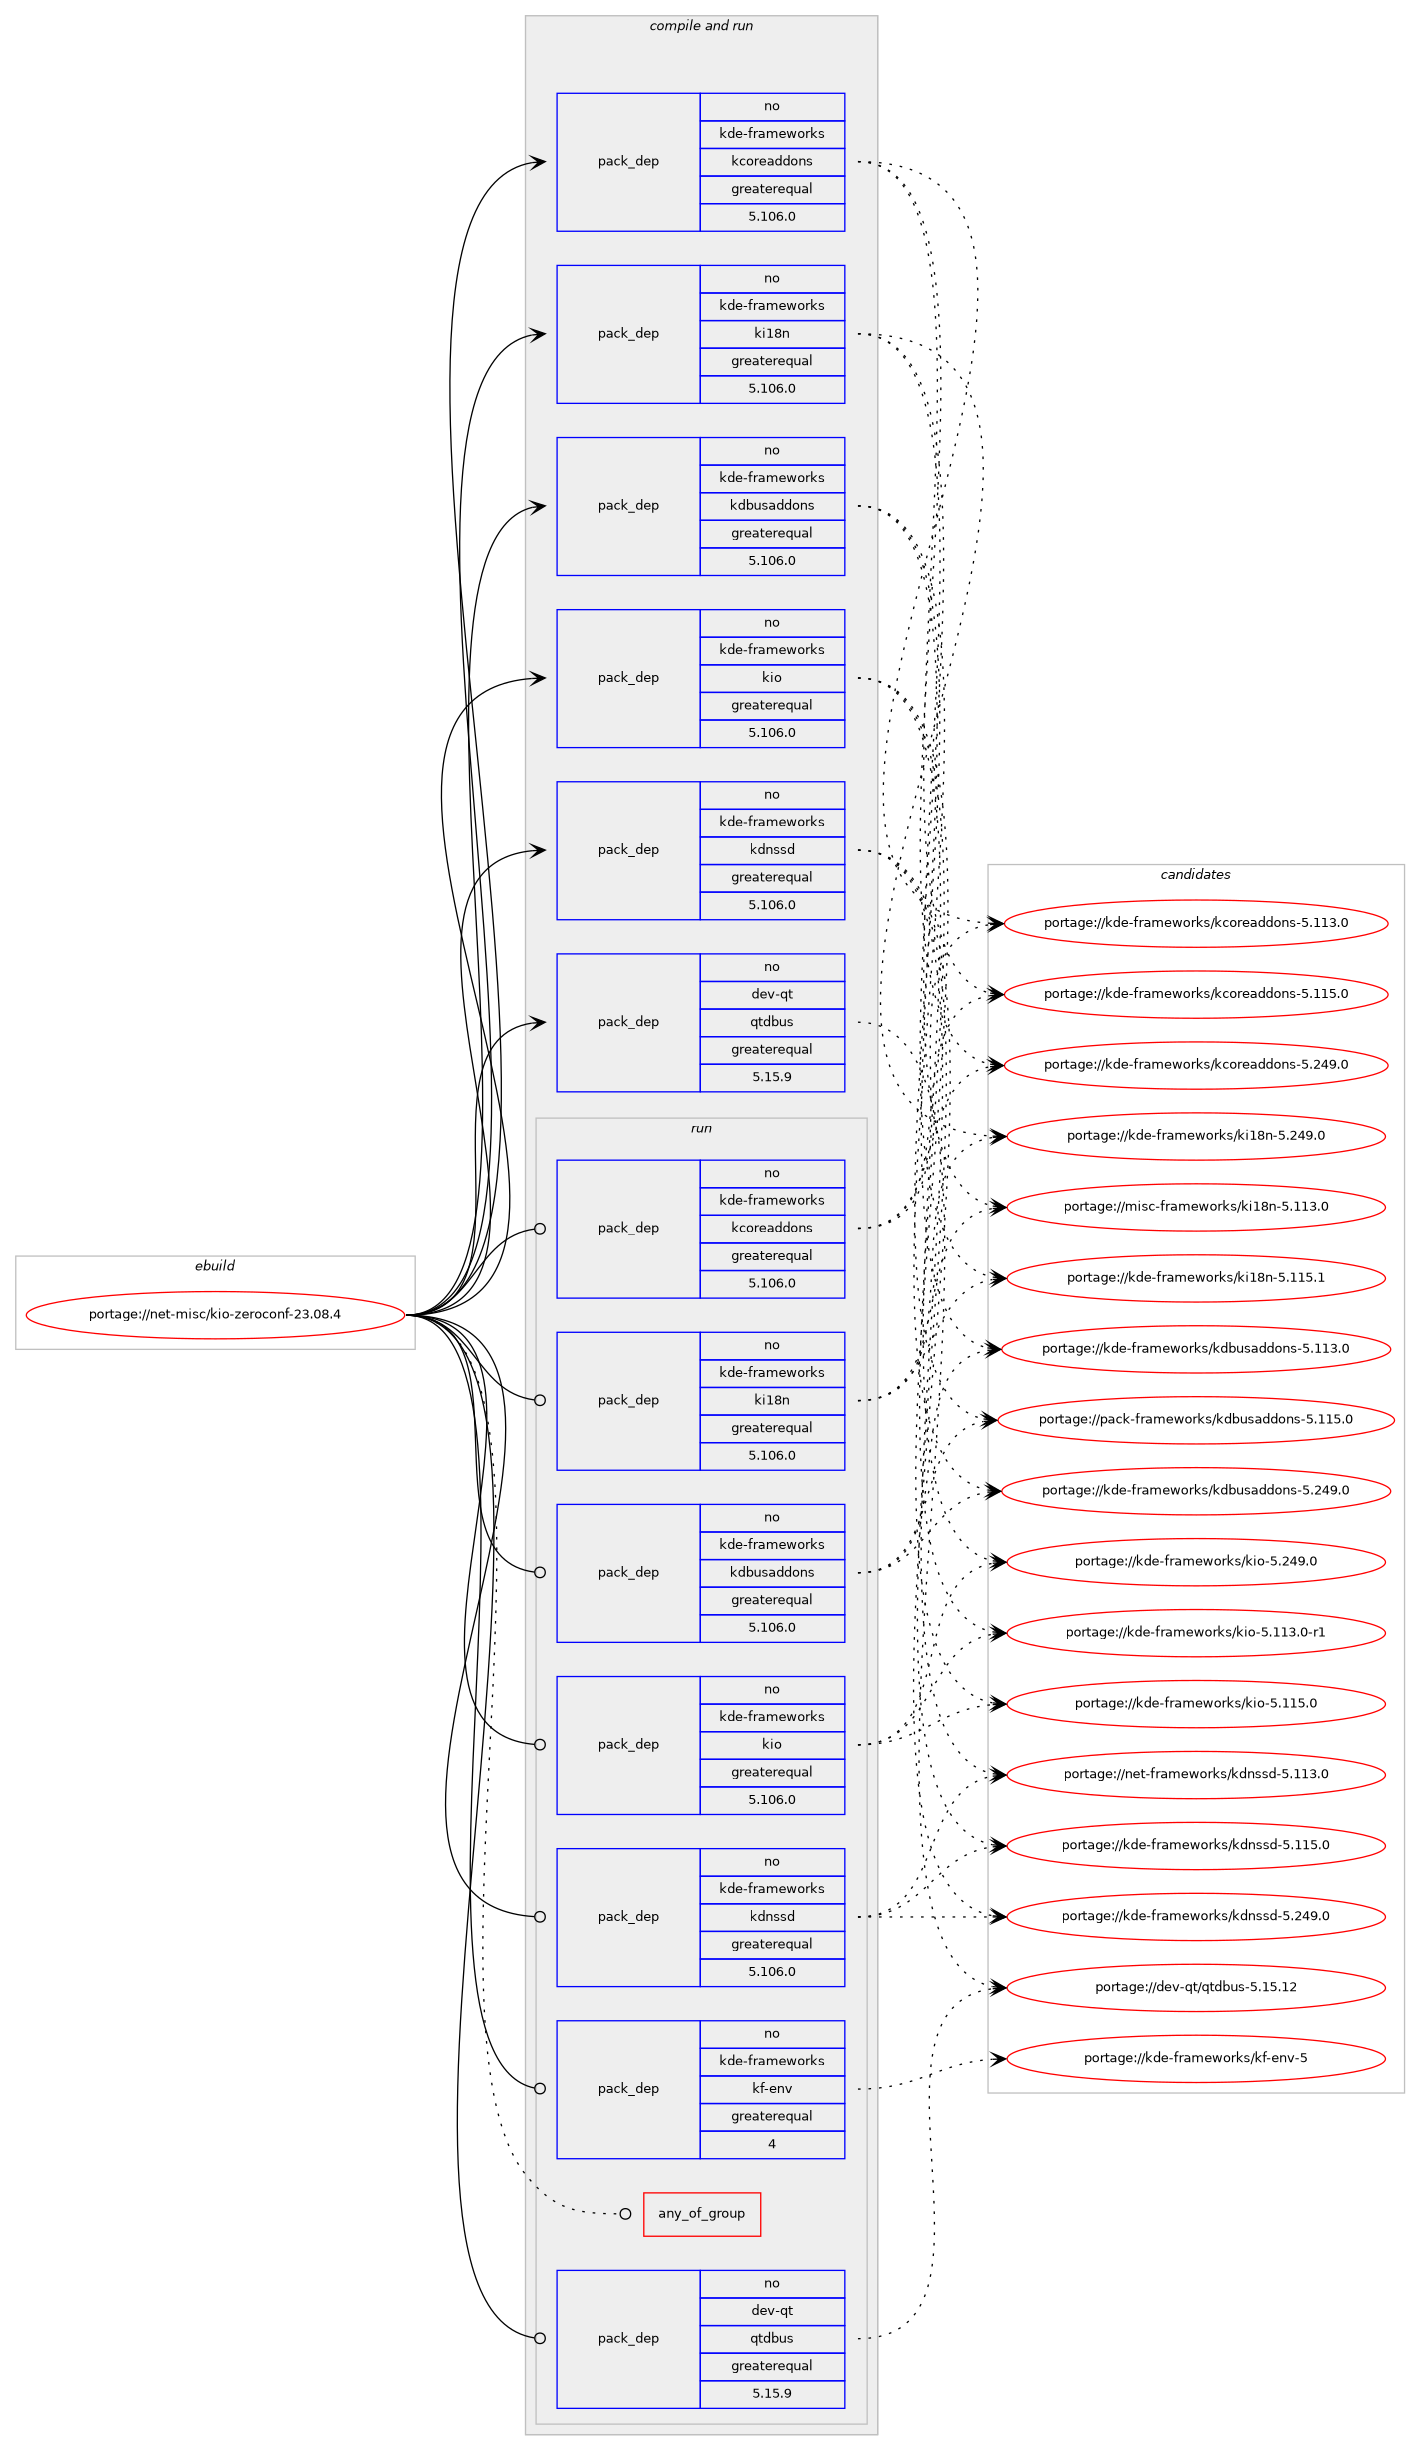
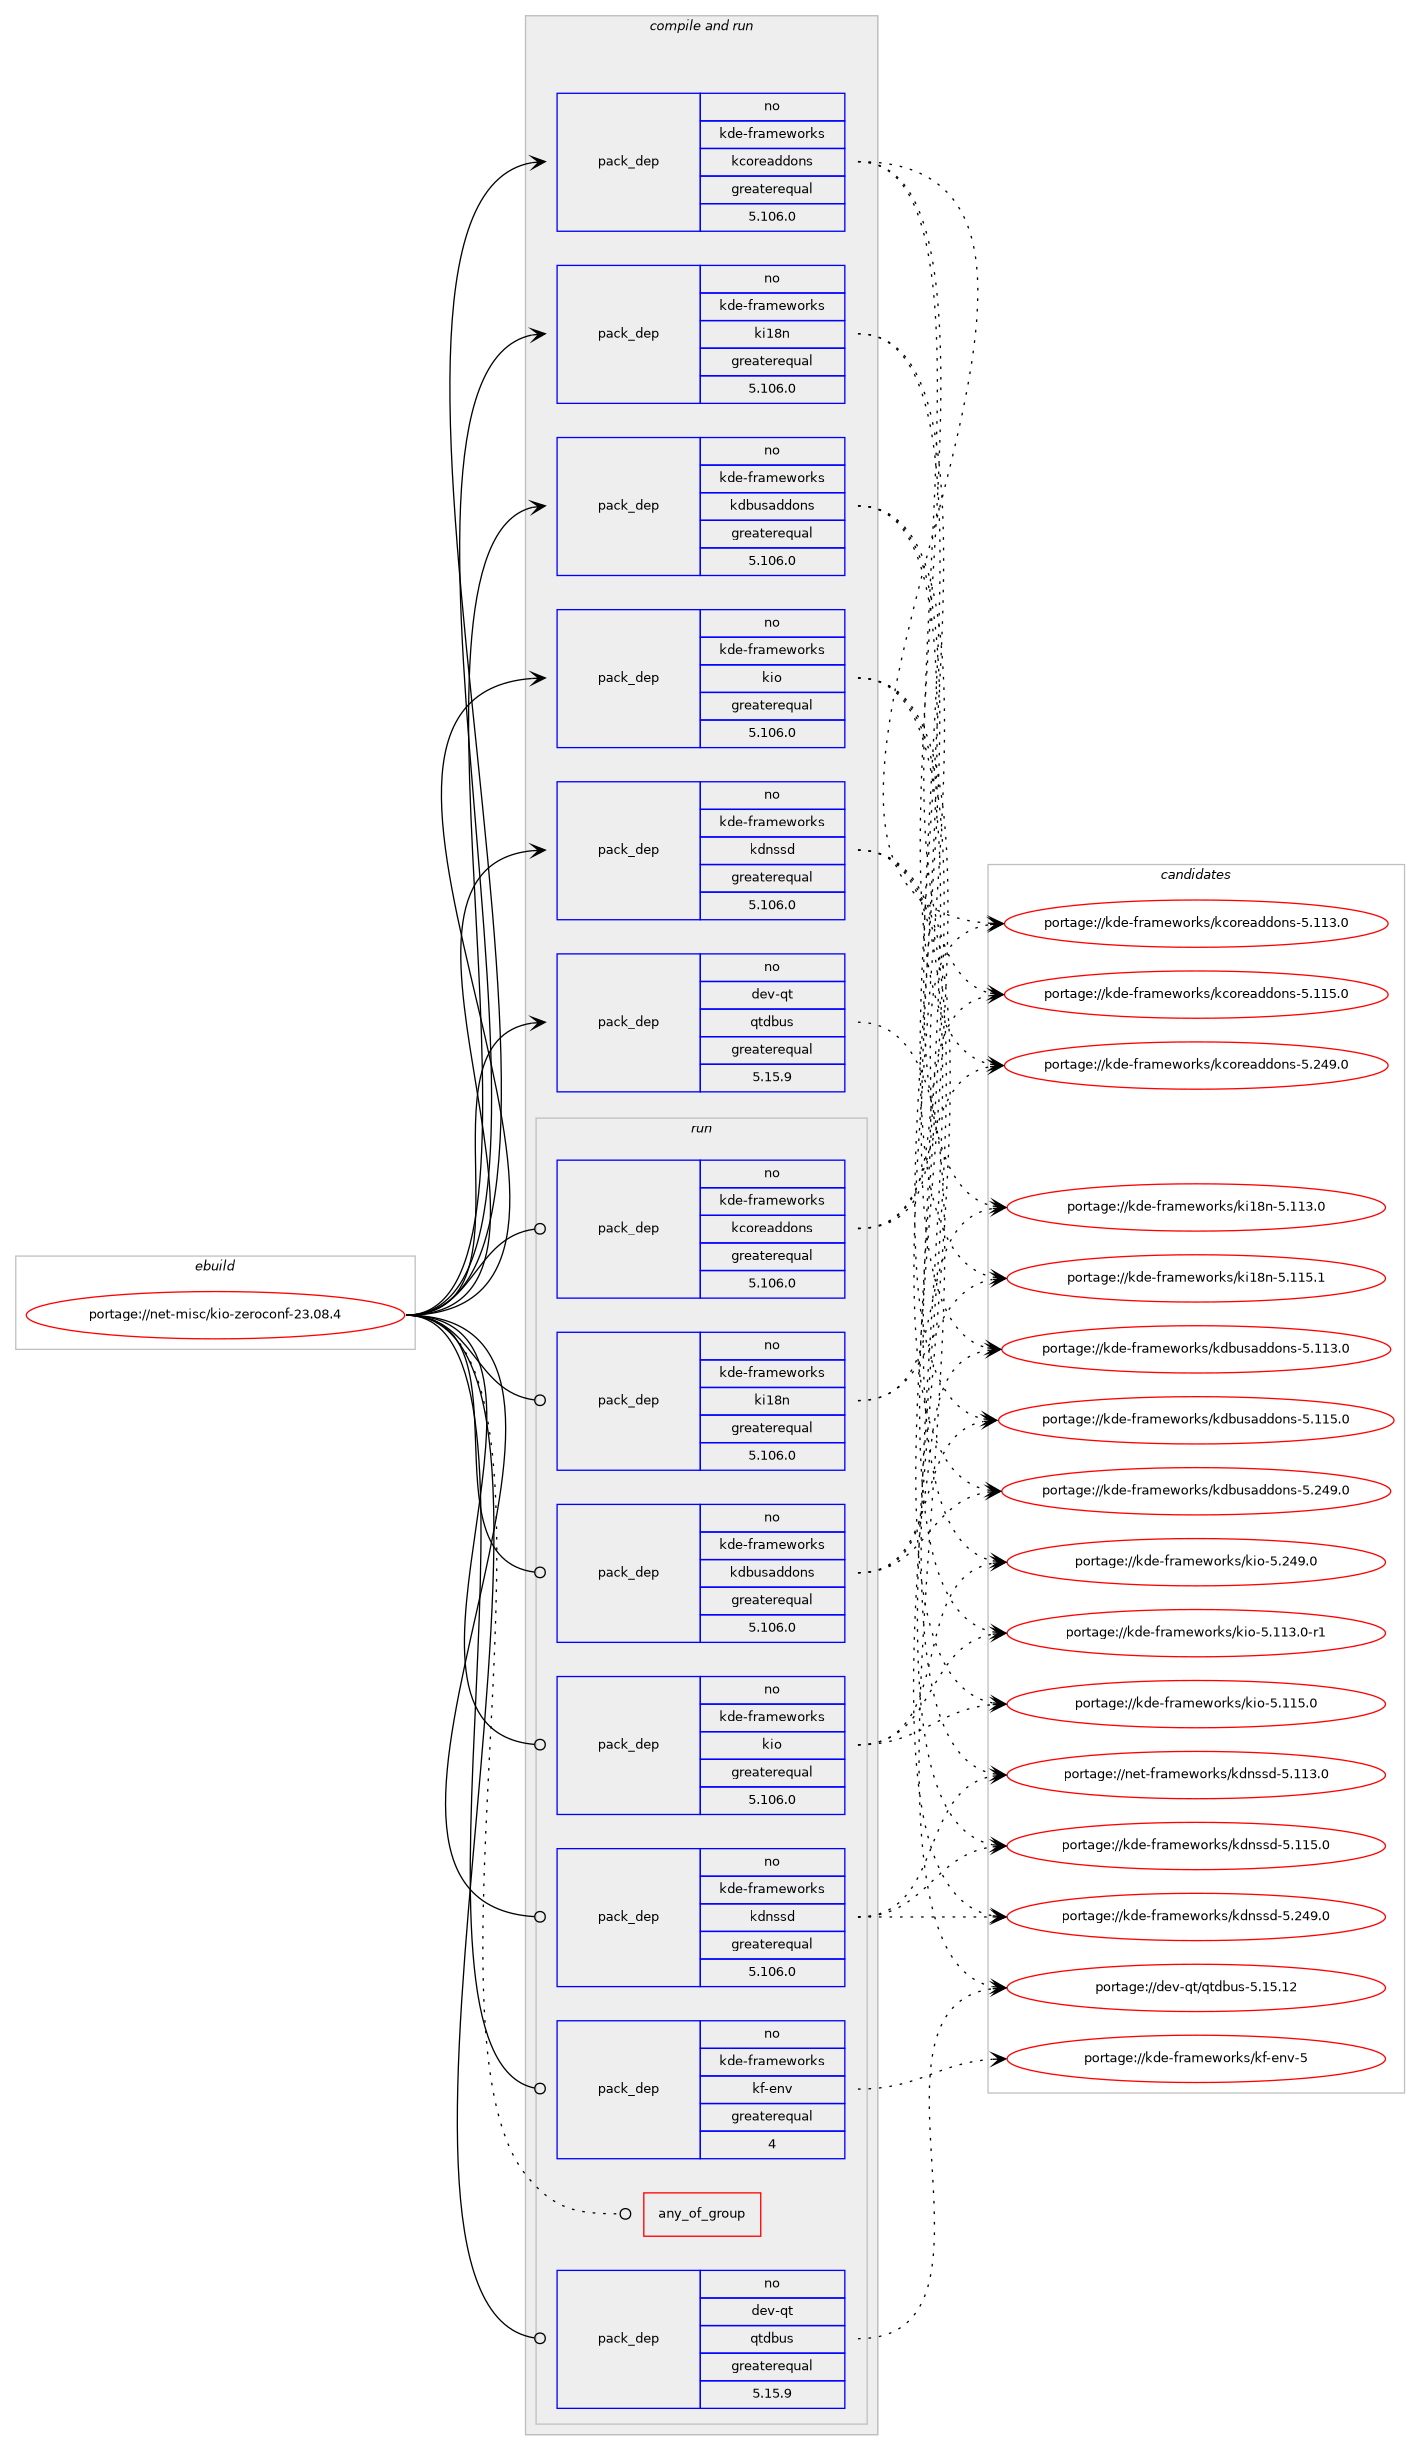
node "portage://kde-frameworks/ki18n-5.249.0": removed
node "portage://misc-frameworks/ki18n-5.113.0": label "portage://misc-frameworks/ki18n-5.113.0" -> "portage://kde-frameworks/ki18n-5.113.0"
node "portage://pack-frameworks/kdbusaddons-5.115.0": label "portage://pack-frameworks/kdbusaddons-5.115.0" -> "portage://kde-frameworks/kdbusaddons-5.115.0"
